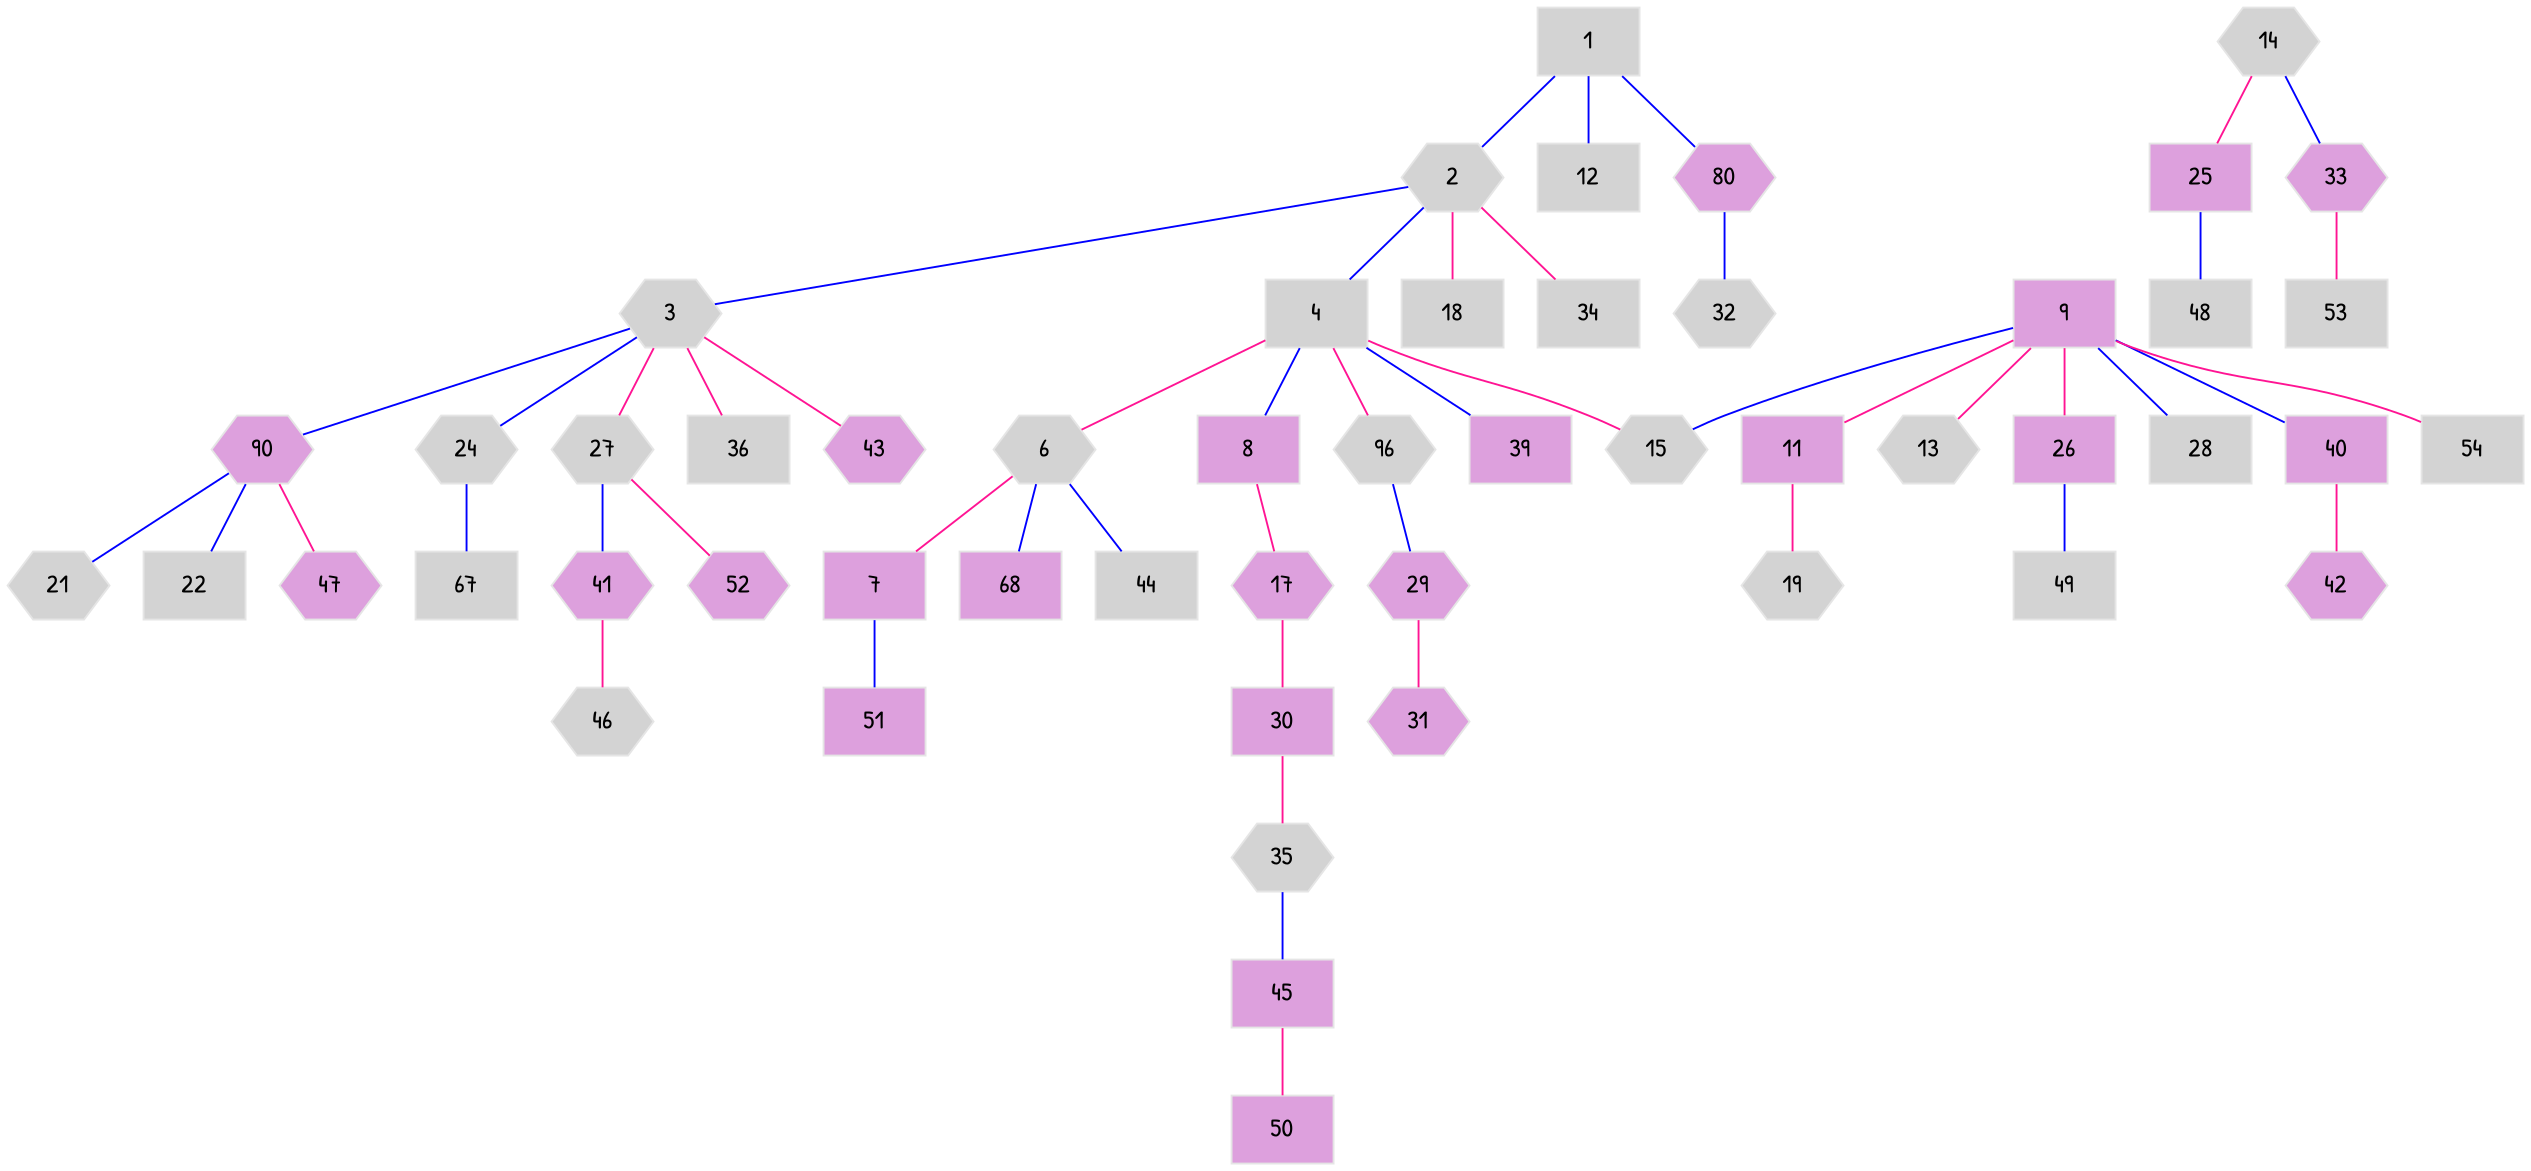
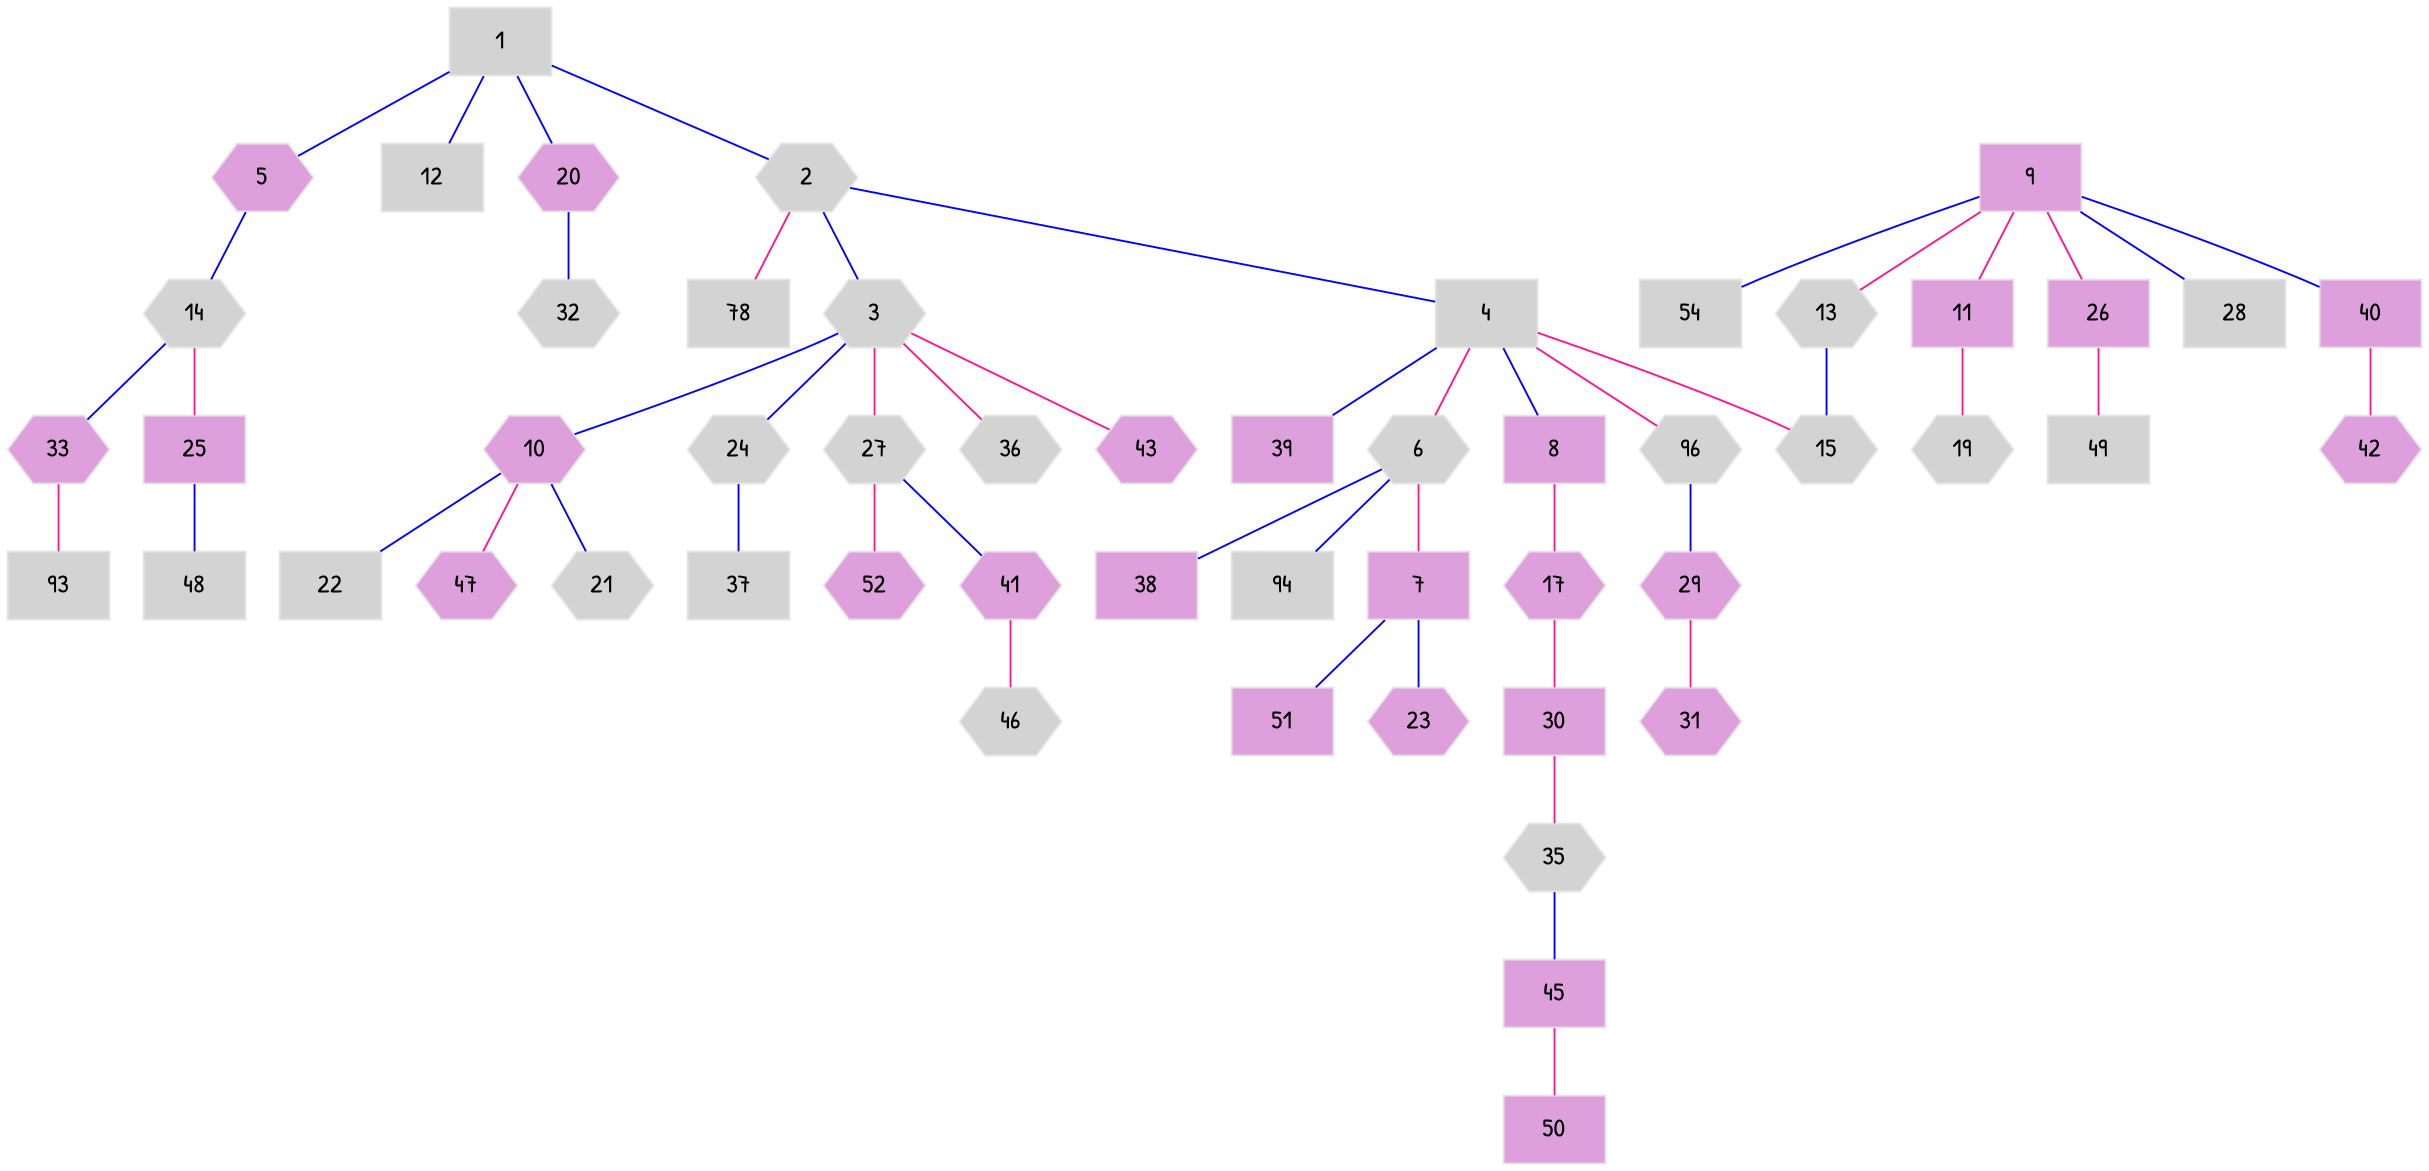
node "5": added
node "80": label "80" -> "20"
node "18": label "18" -> "78"
node "34": removed
node "53": label "53" -> "93"
edge "9" -- "15": now "13" -- "15"
edge "9" -- "54": color deeppink -> blue
node "90": label "90" -> "10"
node "36": shape box -> hexagon
edge "26" -- "49": color blue -> deeppink
node "67": label "67" -> "37"
node "68": label "68" -> "38"
node "44": label "44" -> "94"
node "23": added
